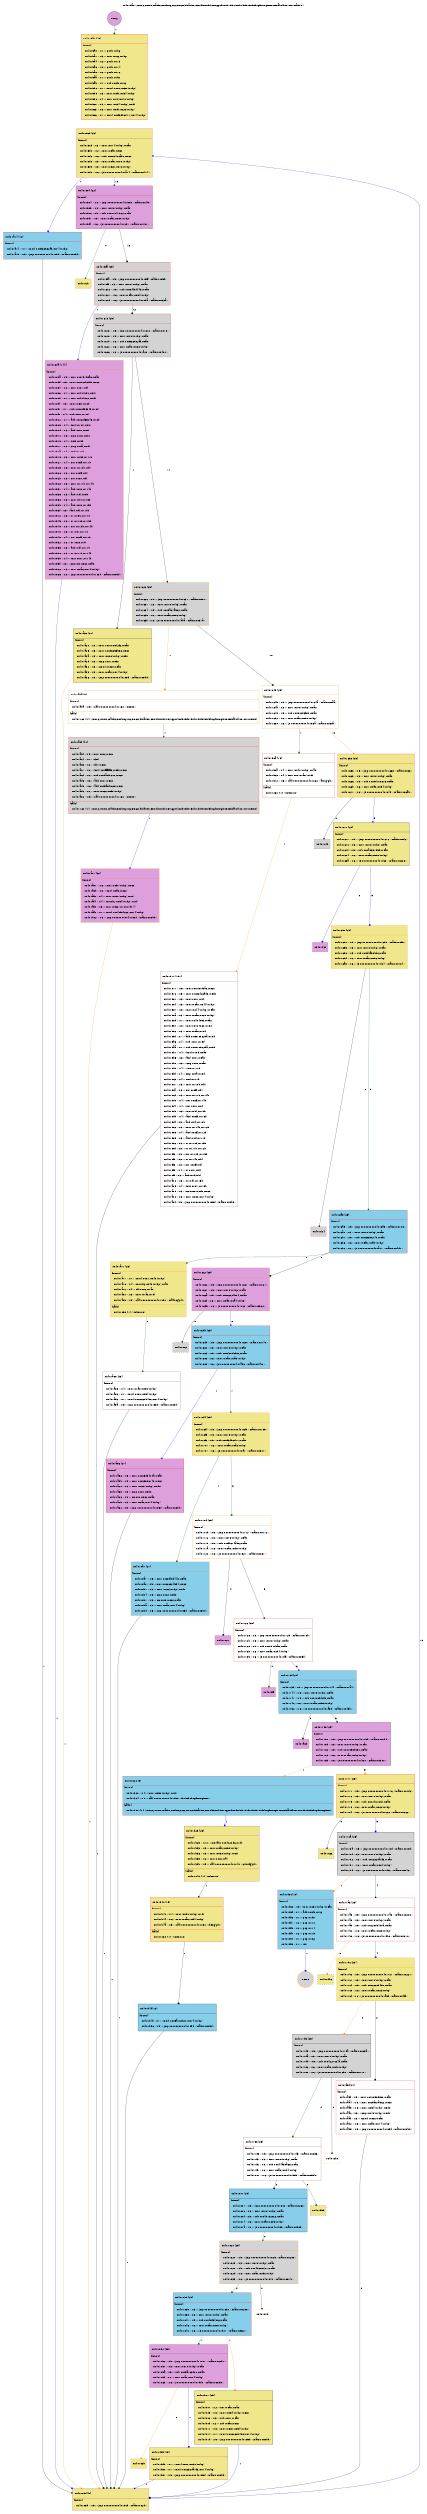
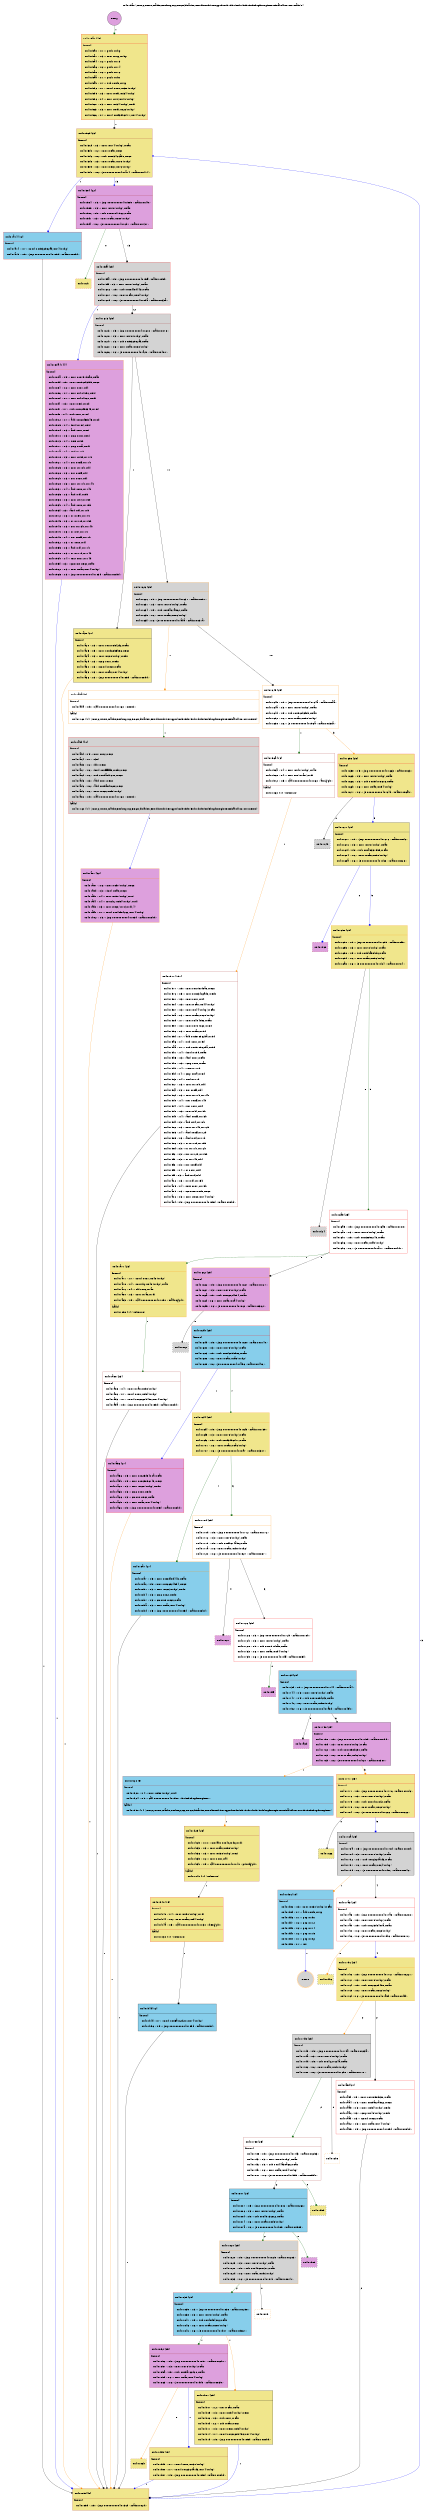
edge "0x4015a0 [45]" -> "0x4015cd [23]": added, label "1"
edge "0x401645 [25]" -> "0x40165e [25]": label " 10" -> " 9"
node "0x4016a9 [25]": fillcolor skyblue -> white
edge "0x4016c2 [25]" -> "0x4016db [25]": removed, label "8"
edge "0x401726 [25]" -> "0x40173f [25]": removed, label "6"
edge "0x401b20 [9]" -> "0x401b29 [23]": color blue -> darkorange
edge "0x401a56 [27]" -> "0x401e5d [5]": color black -> darkorange
node "0x401b89": added
